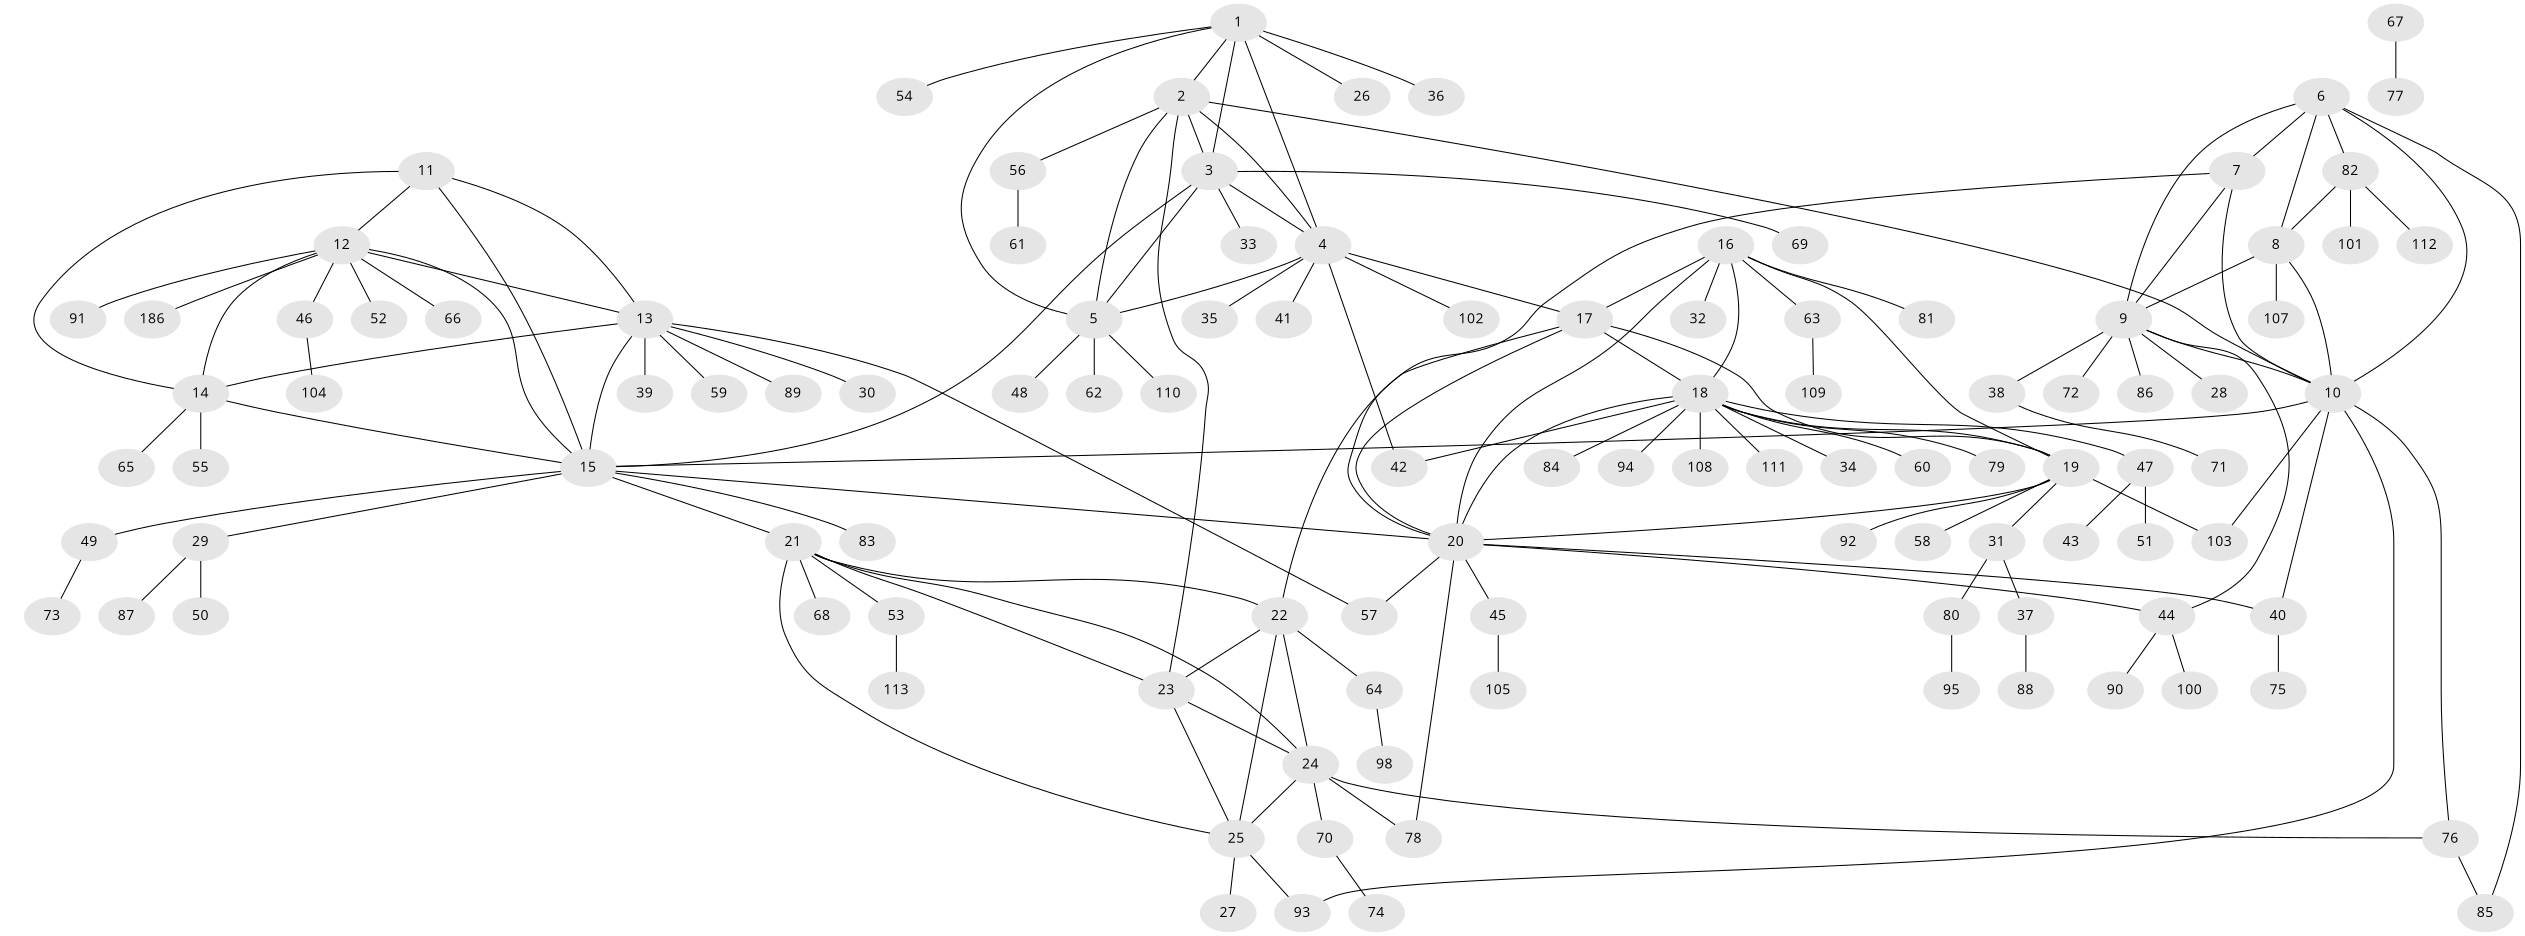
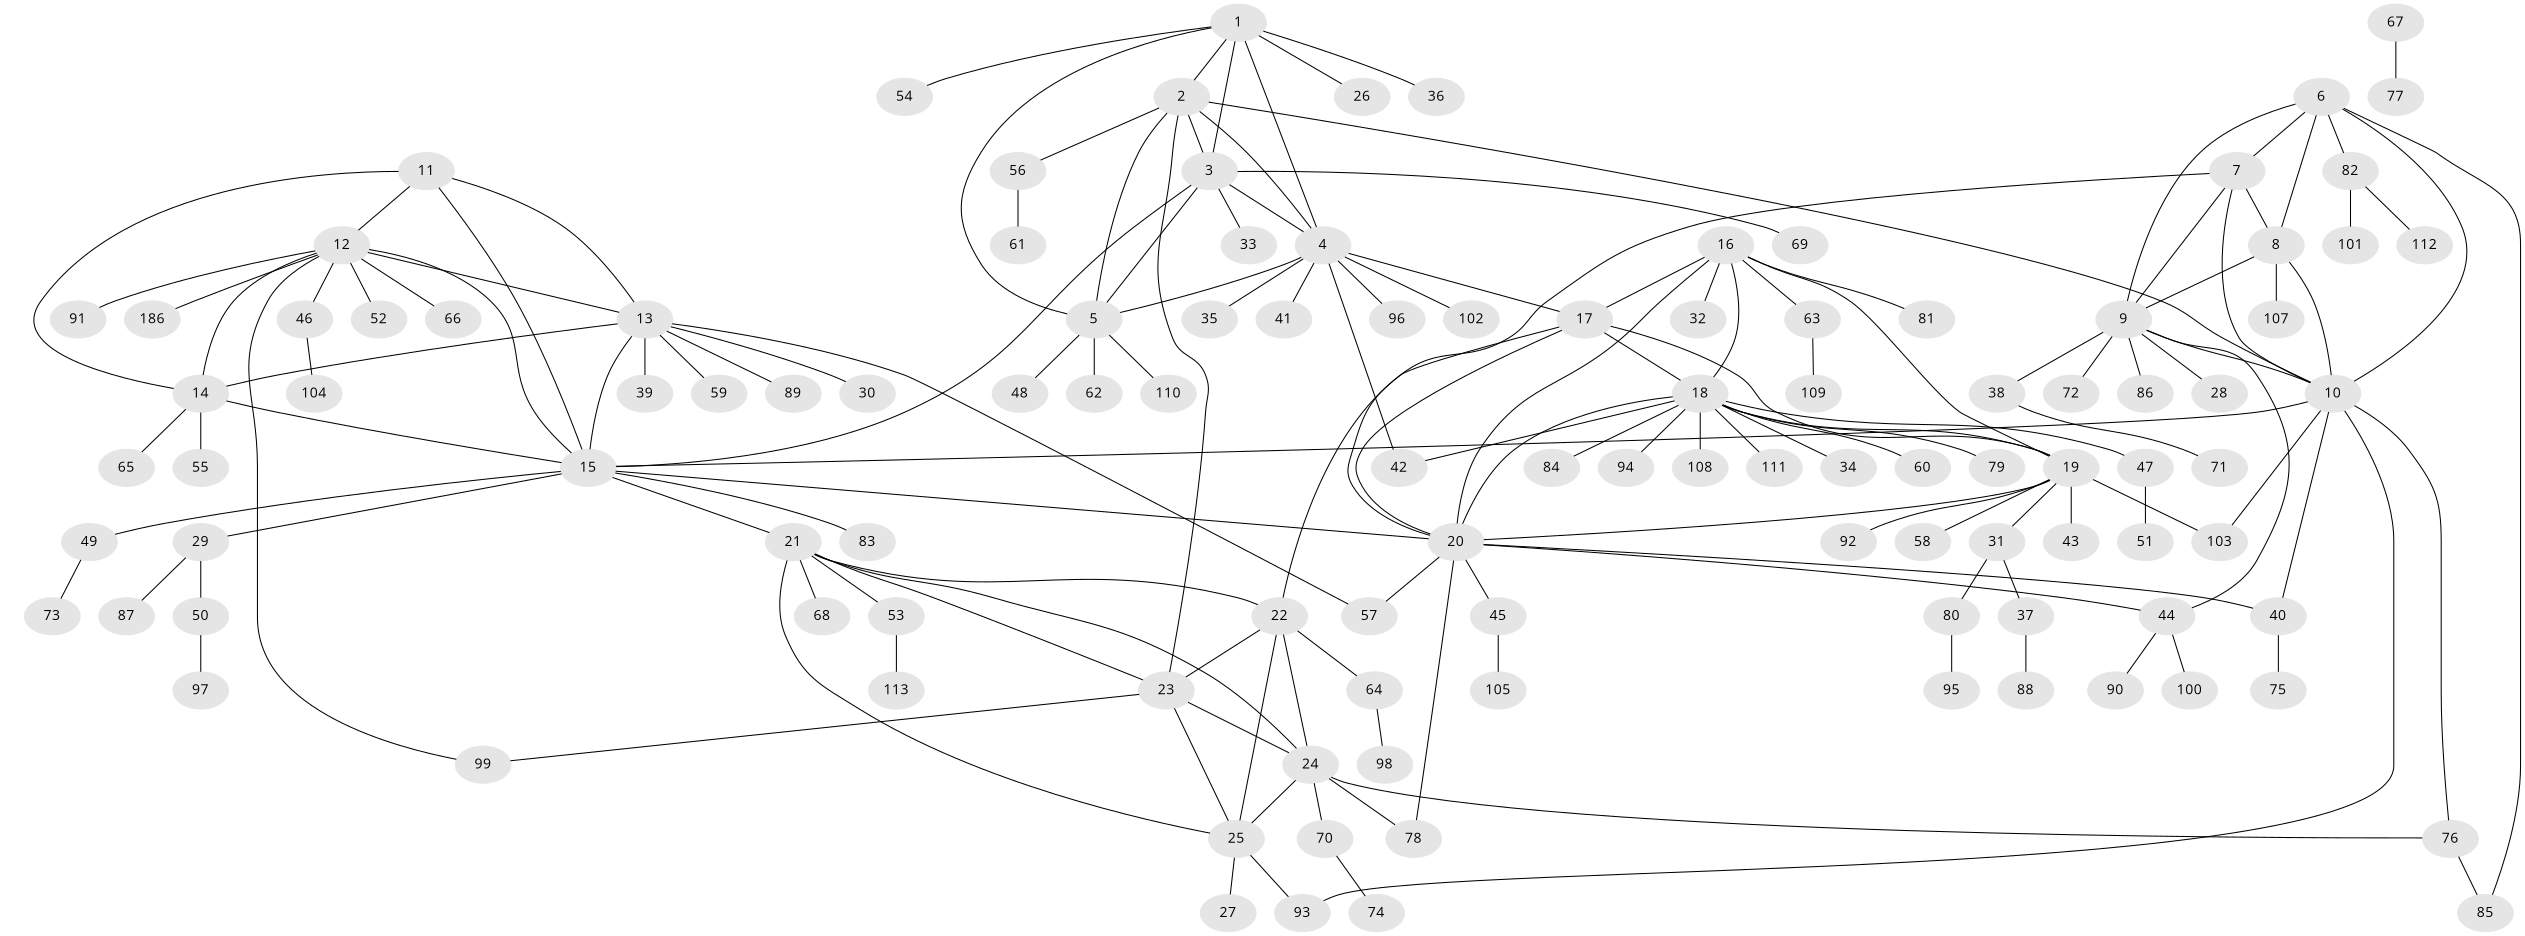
edge "82" -- "8": now "7" -- "8"
node "96": added
edge "47" -- "43": now "19" -- "43"
node "97": added
node "99": added
